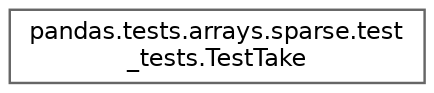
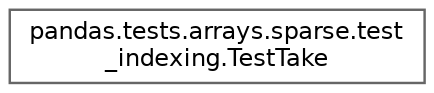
node "pandas.tests.arrays.sparse.test _tests.TestTake": label "pandas.tests.arrays.sparse.test _tests.TestTake" -> "pandas.tests.arrays.sparse.test _indexing.TestTake"
